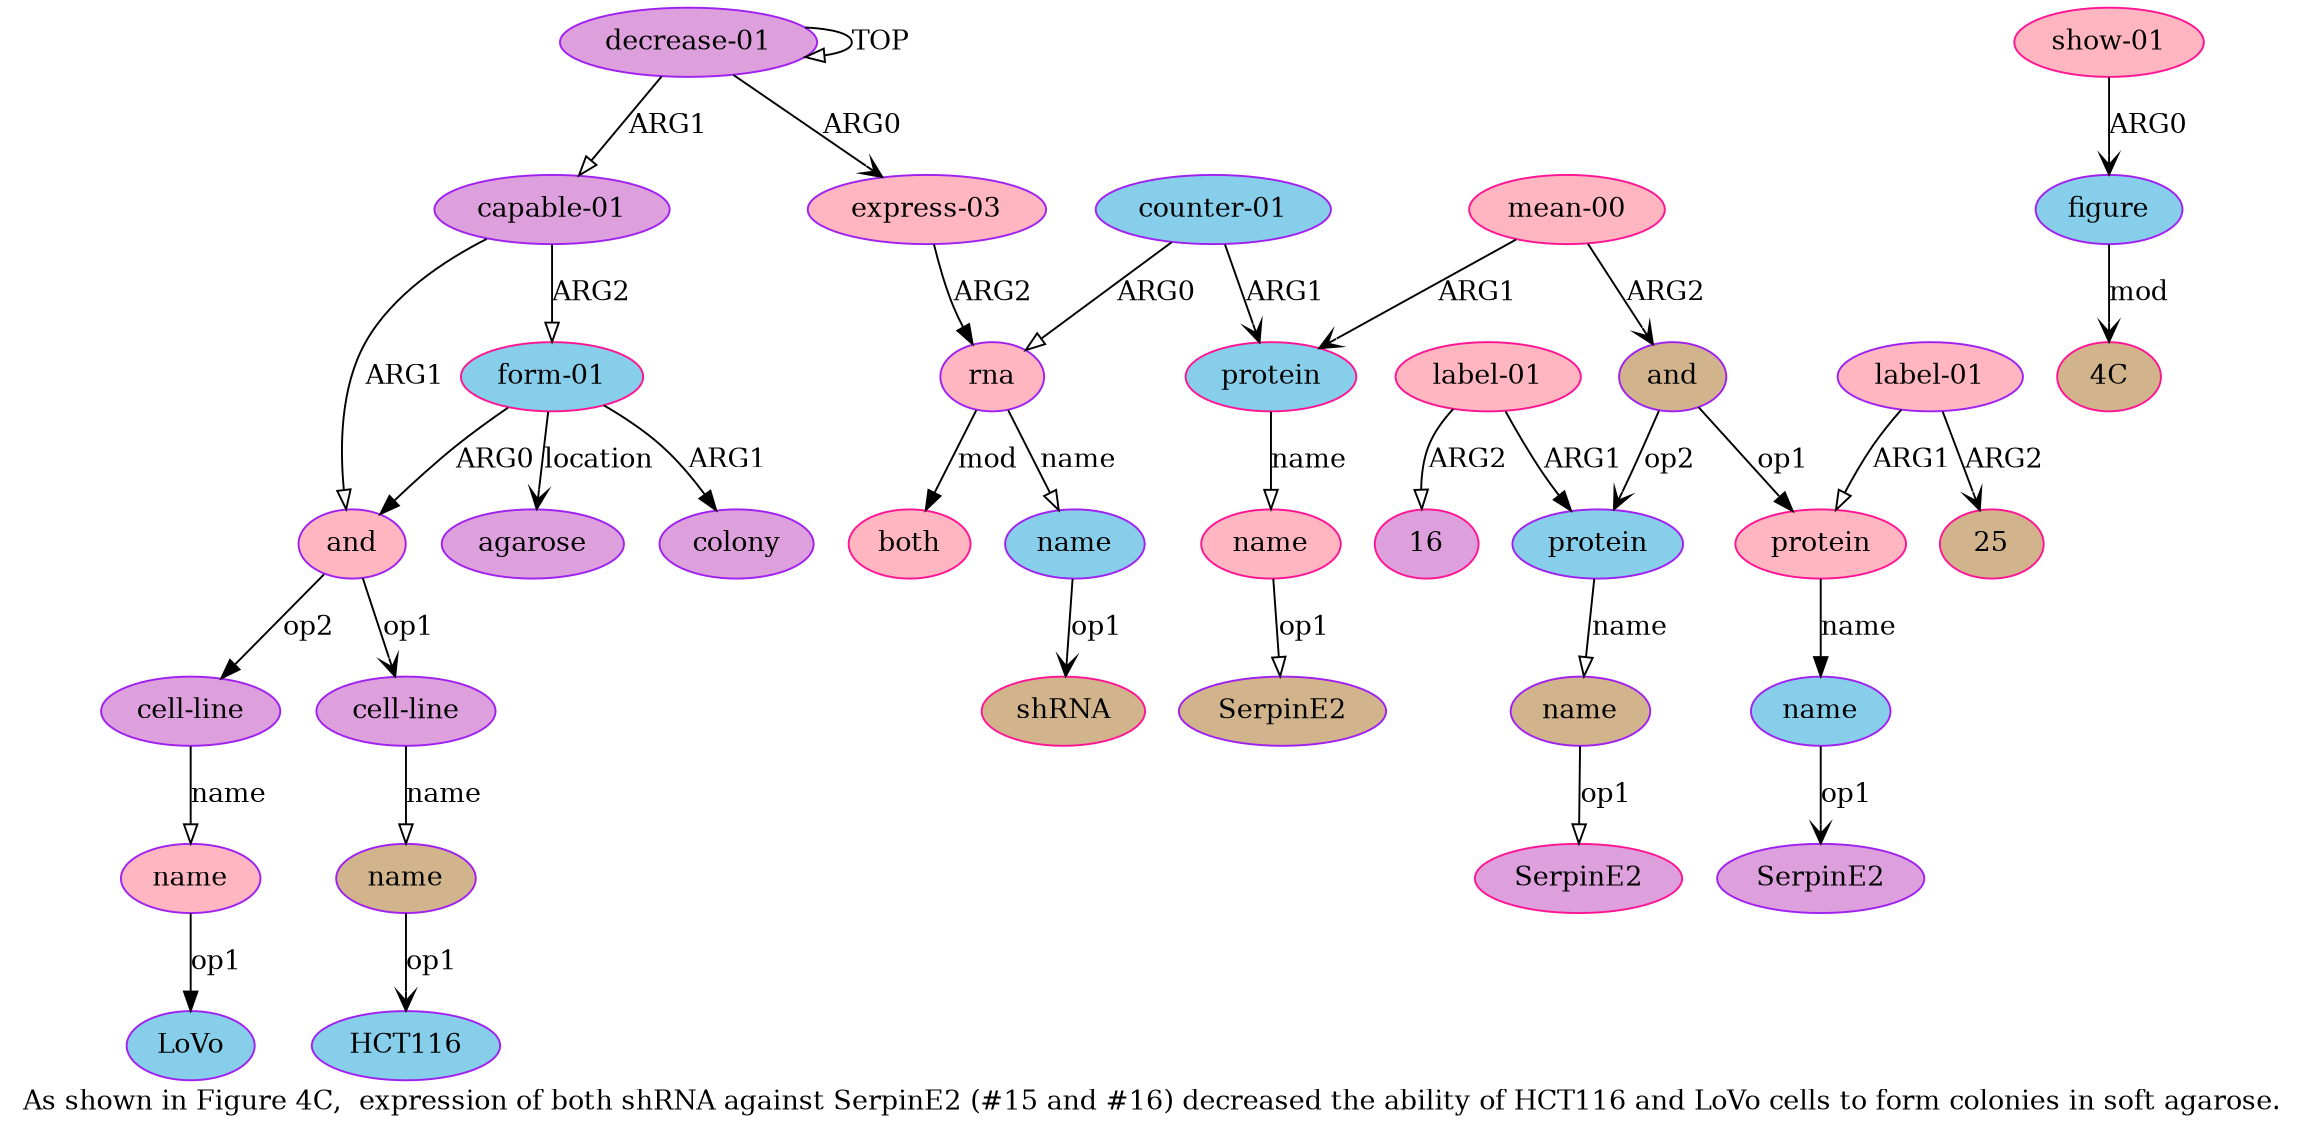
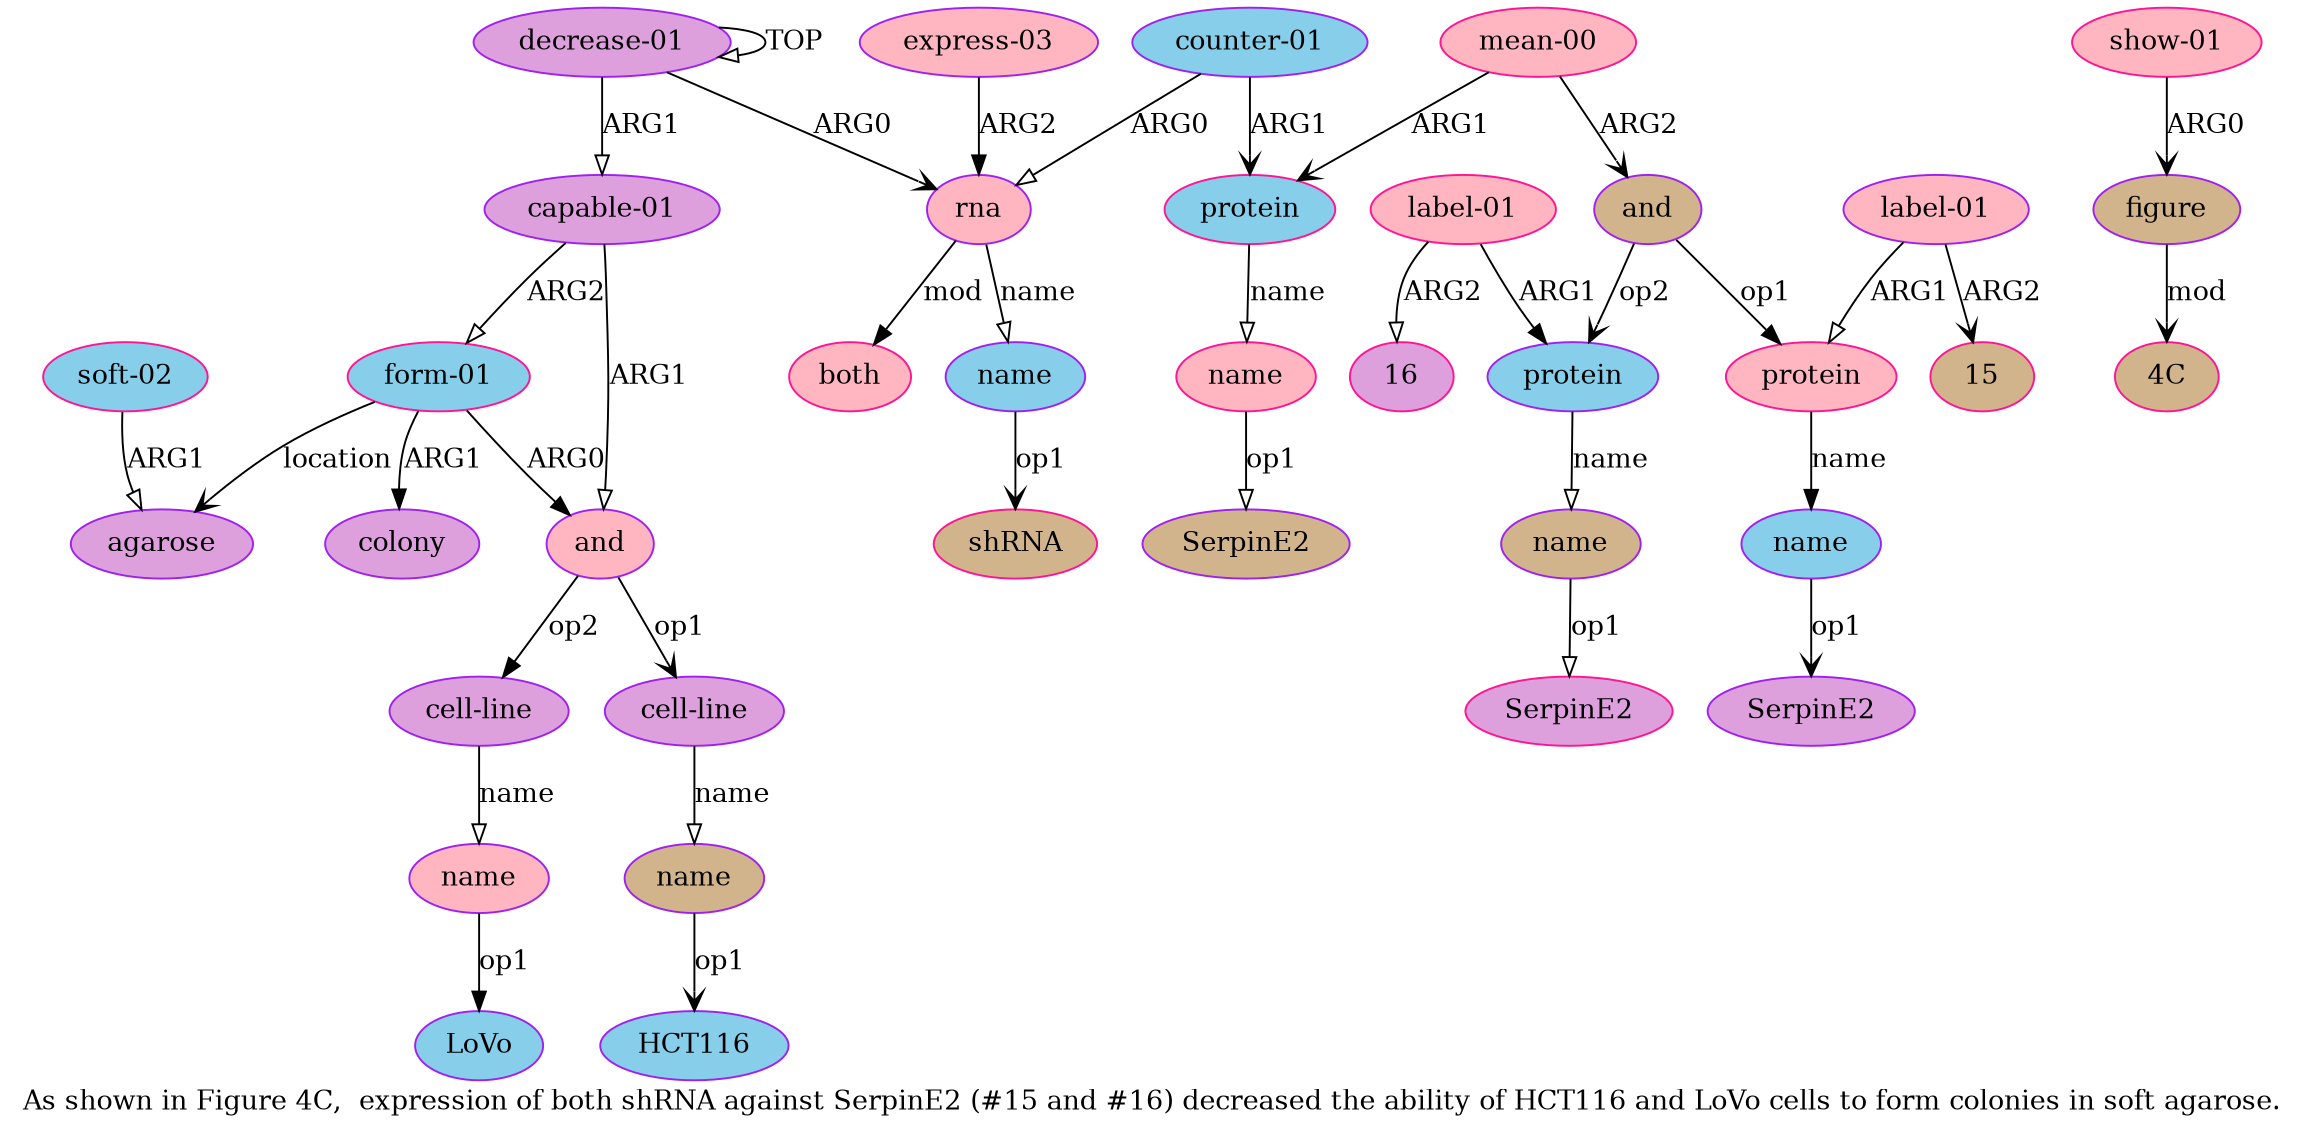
edge "decrease-01" -> "express-03": now "decrease-01" -> "rna"
node "figure": fillcolor skyblue -> tan
node "soft-02": added
node "25": label "25" -> "15"
